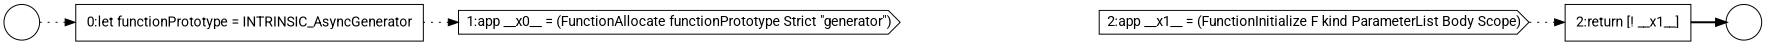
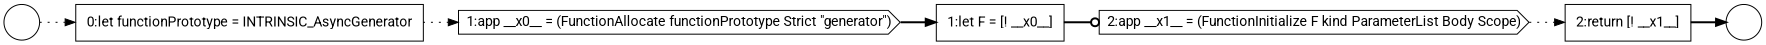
node "1:let F = [! __x0__]": added
